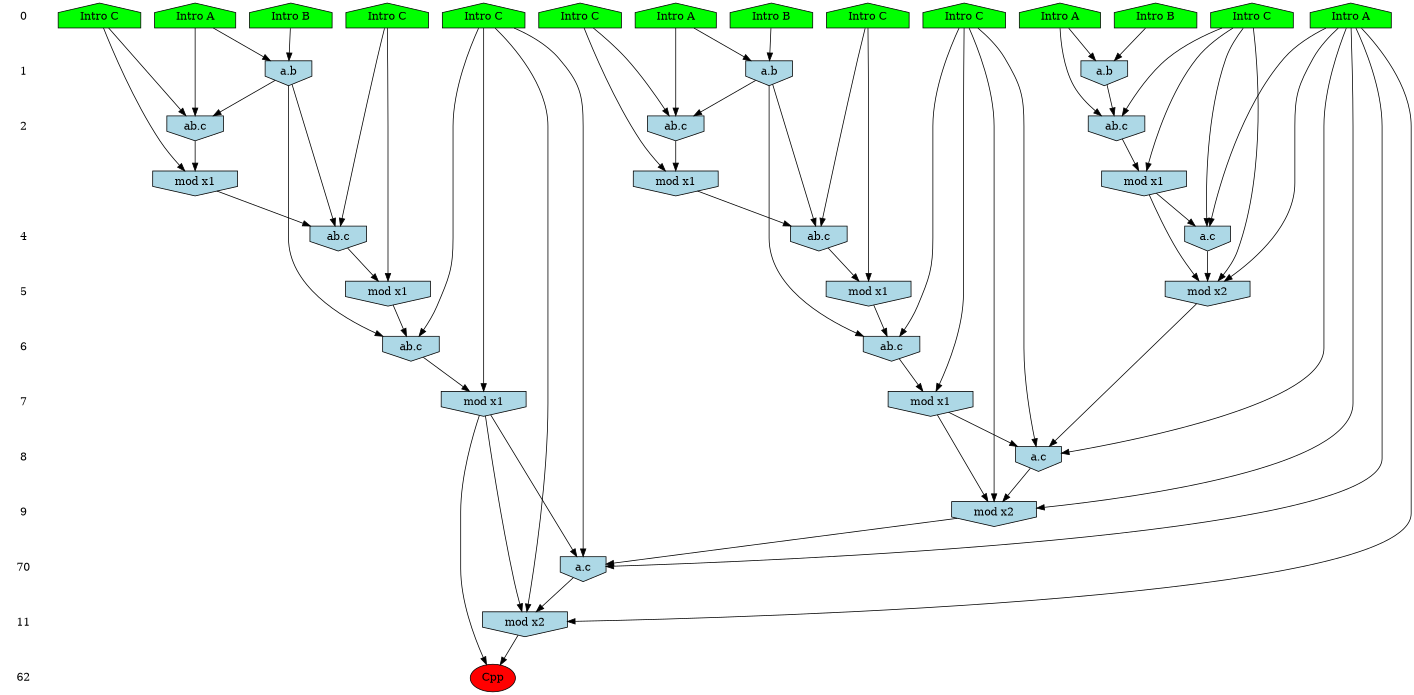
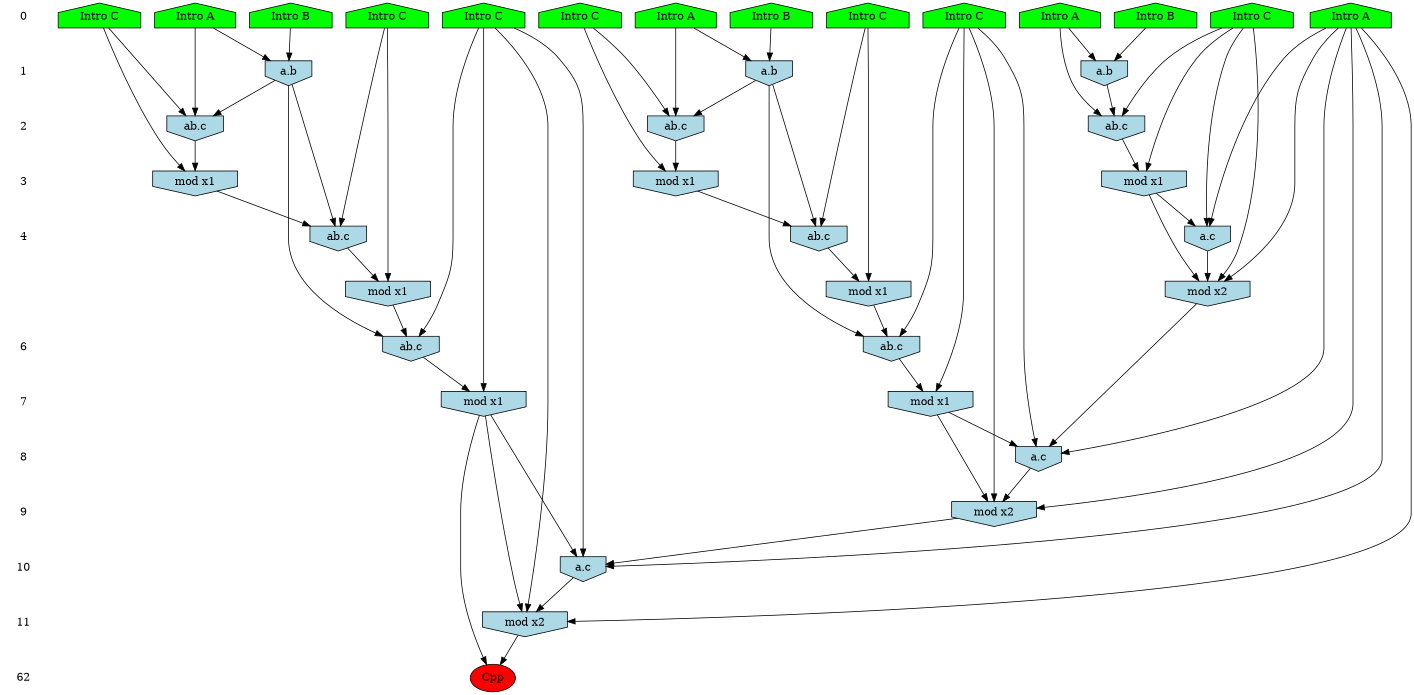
node "3": added
node "5": removed
node "70": label "70" -> "10"
